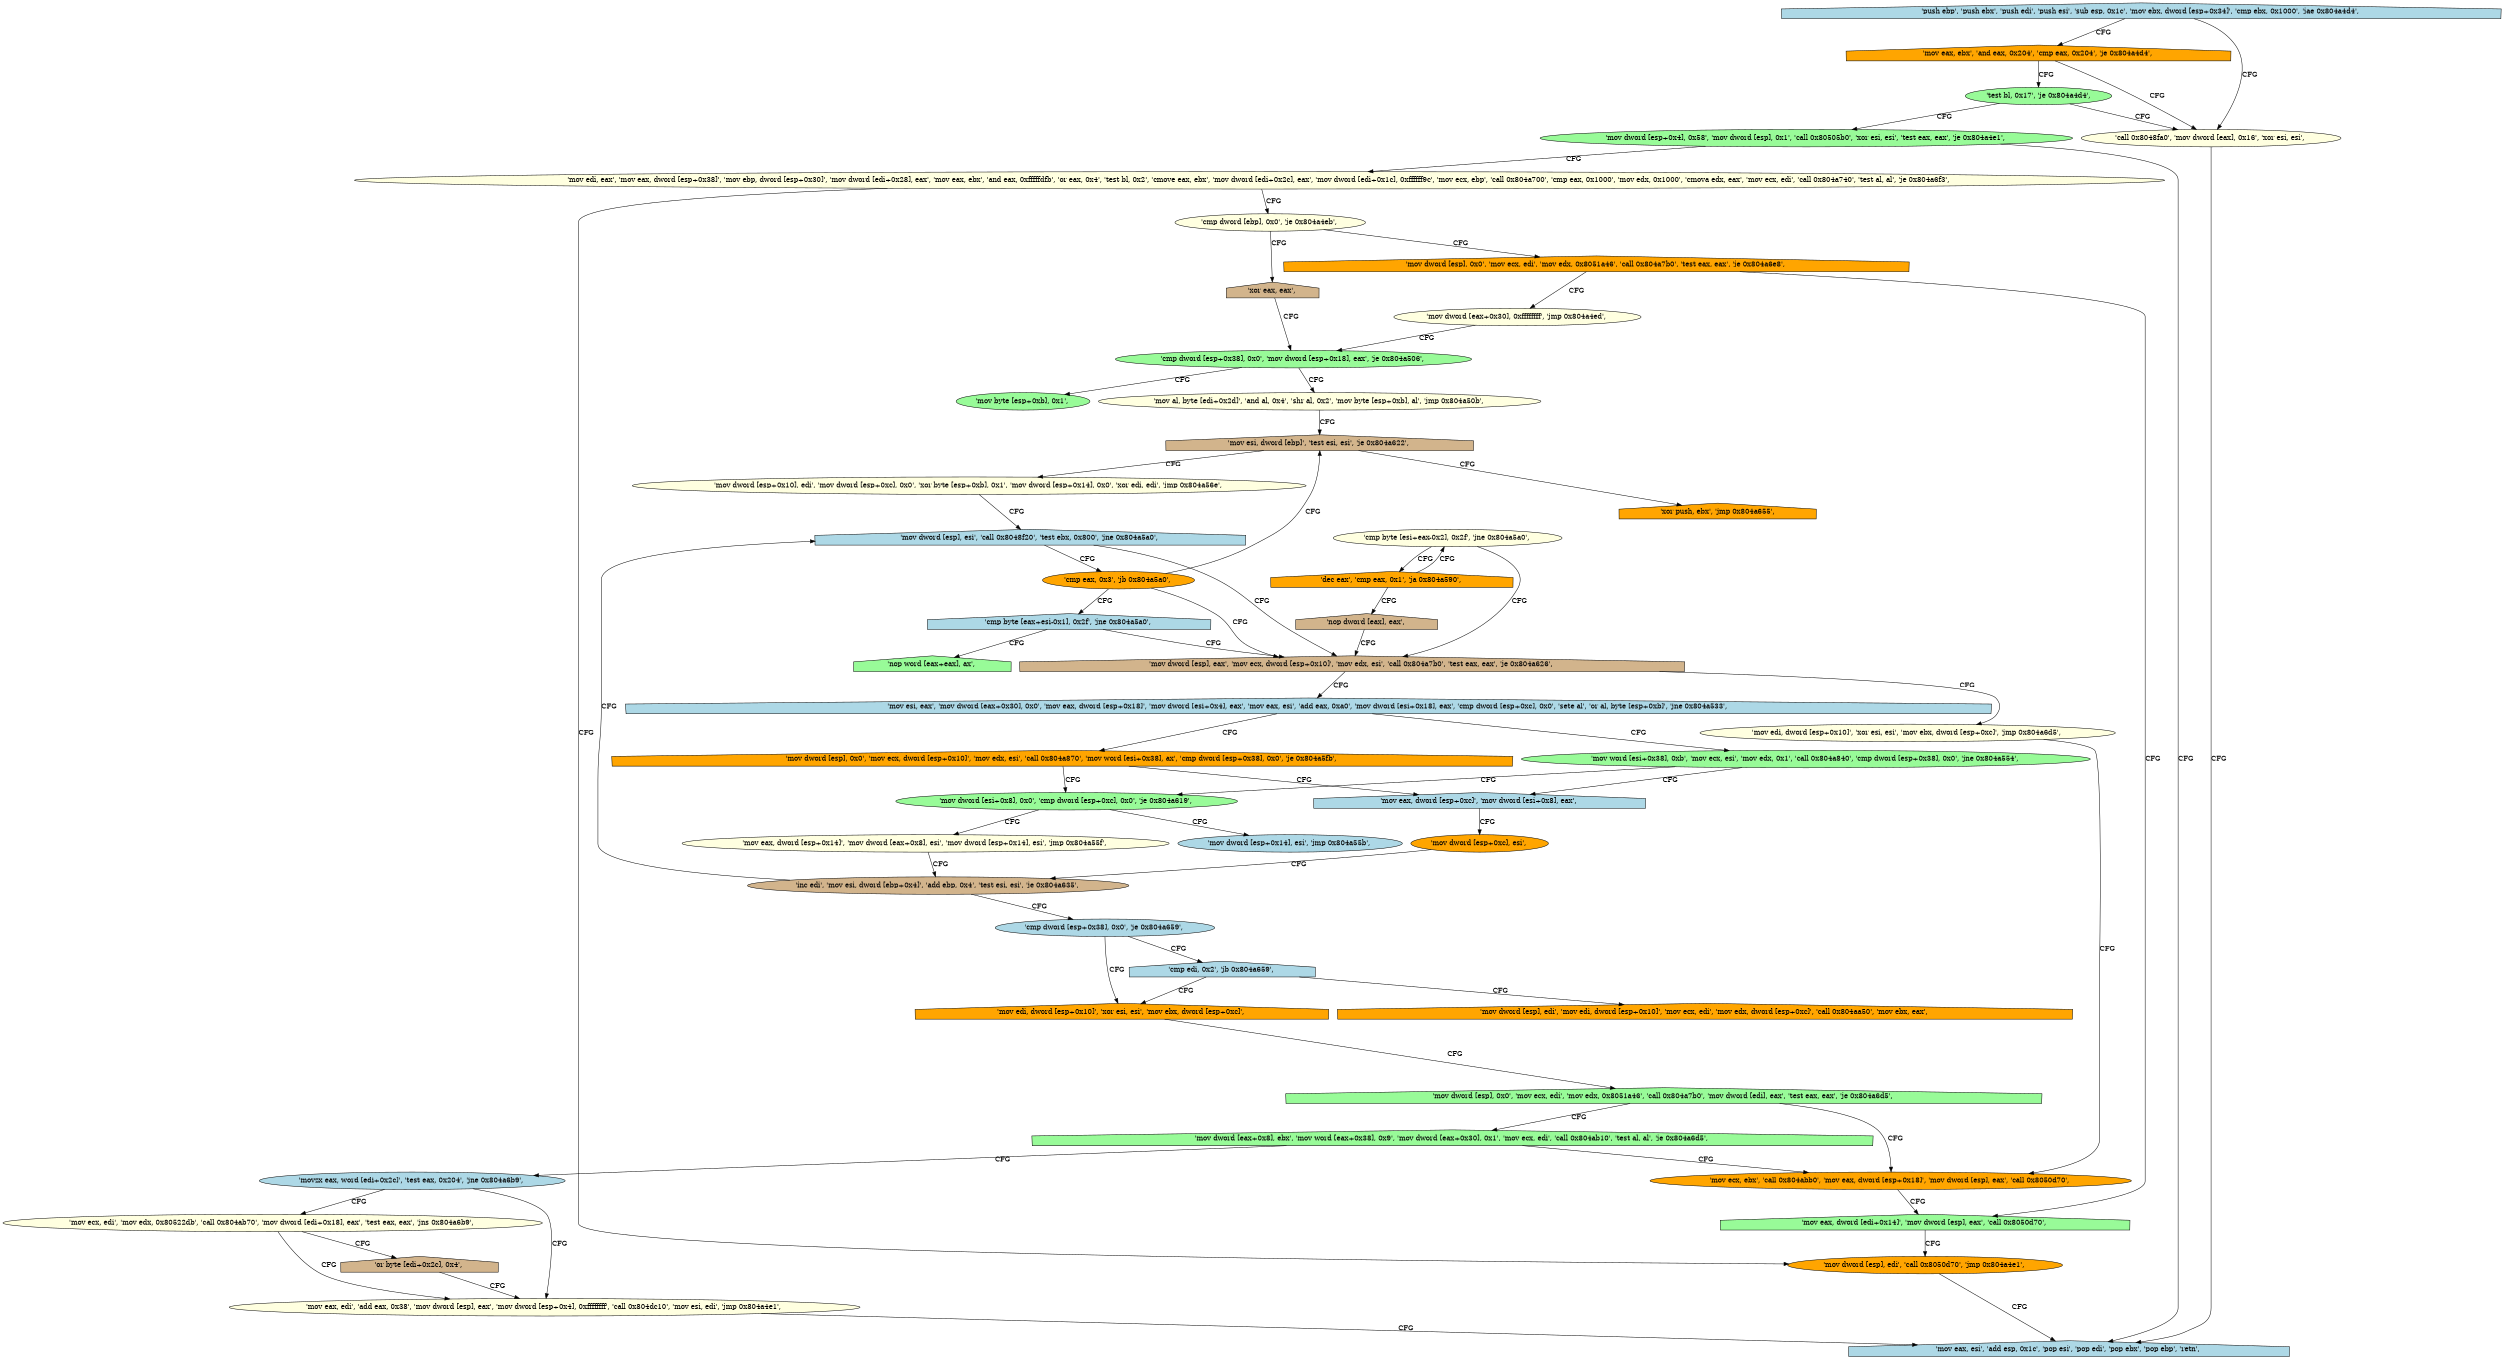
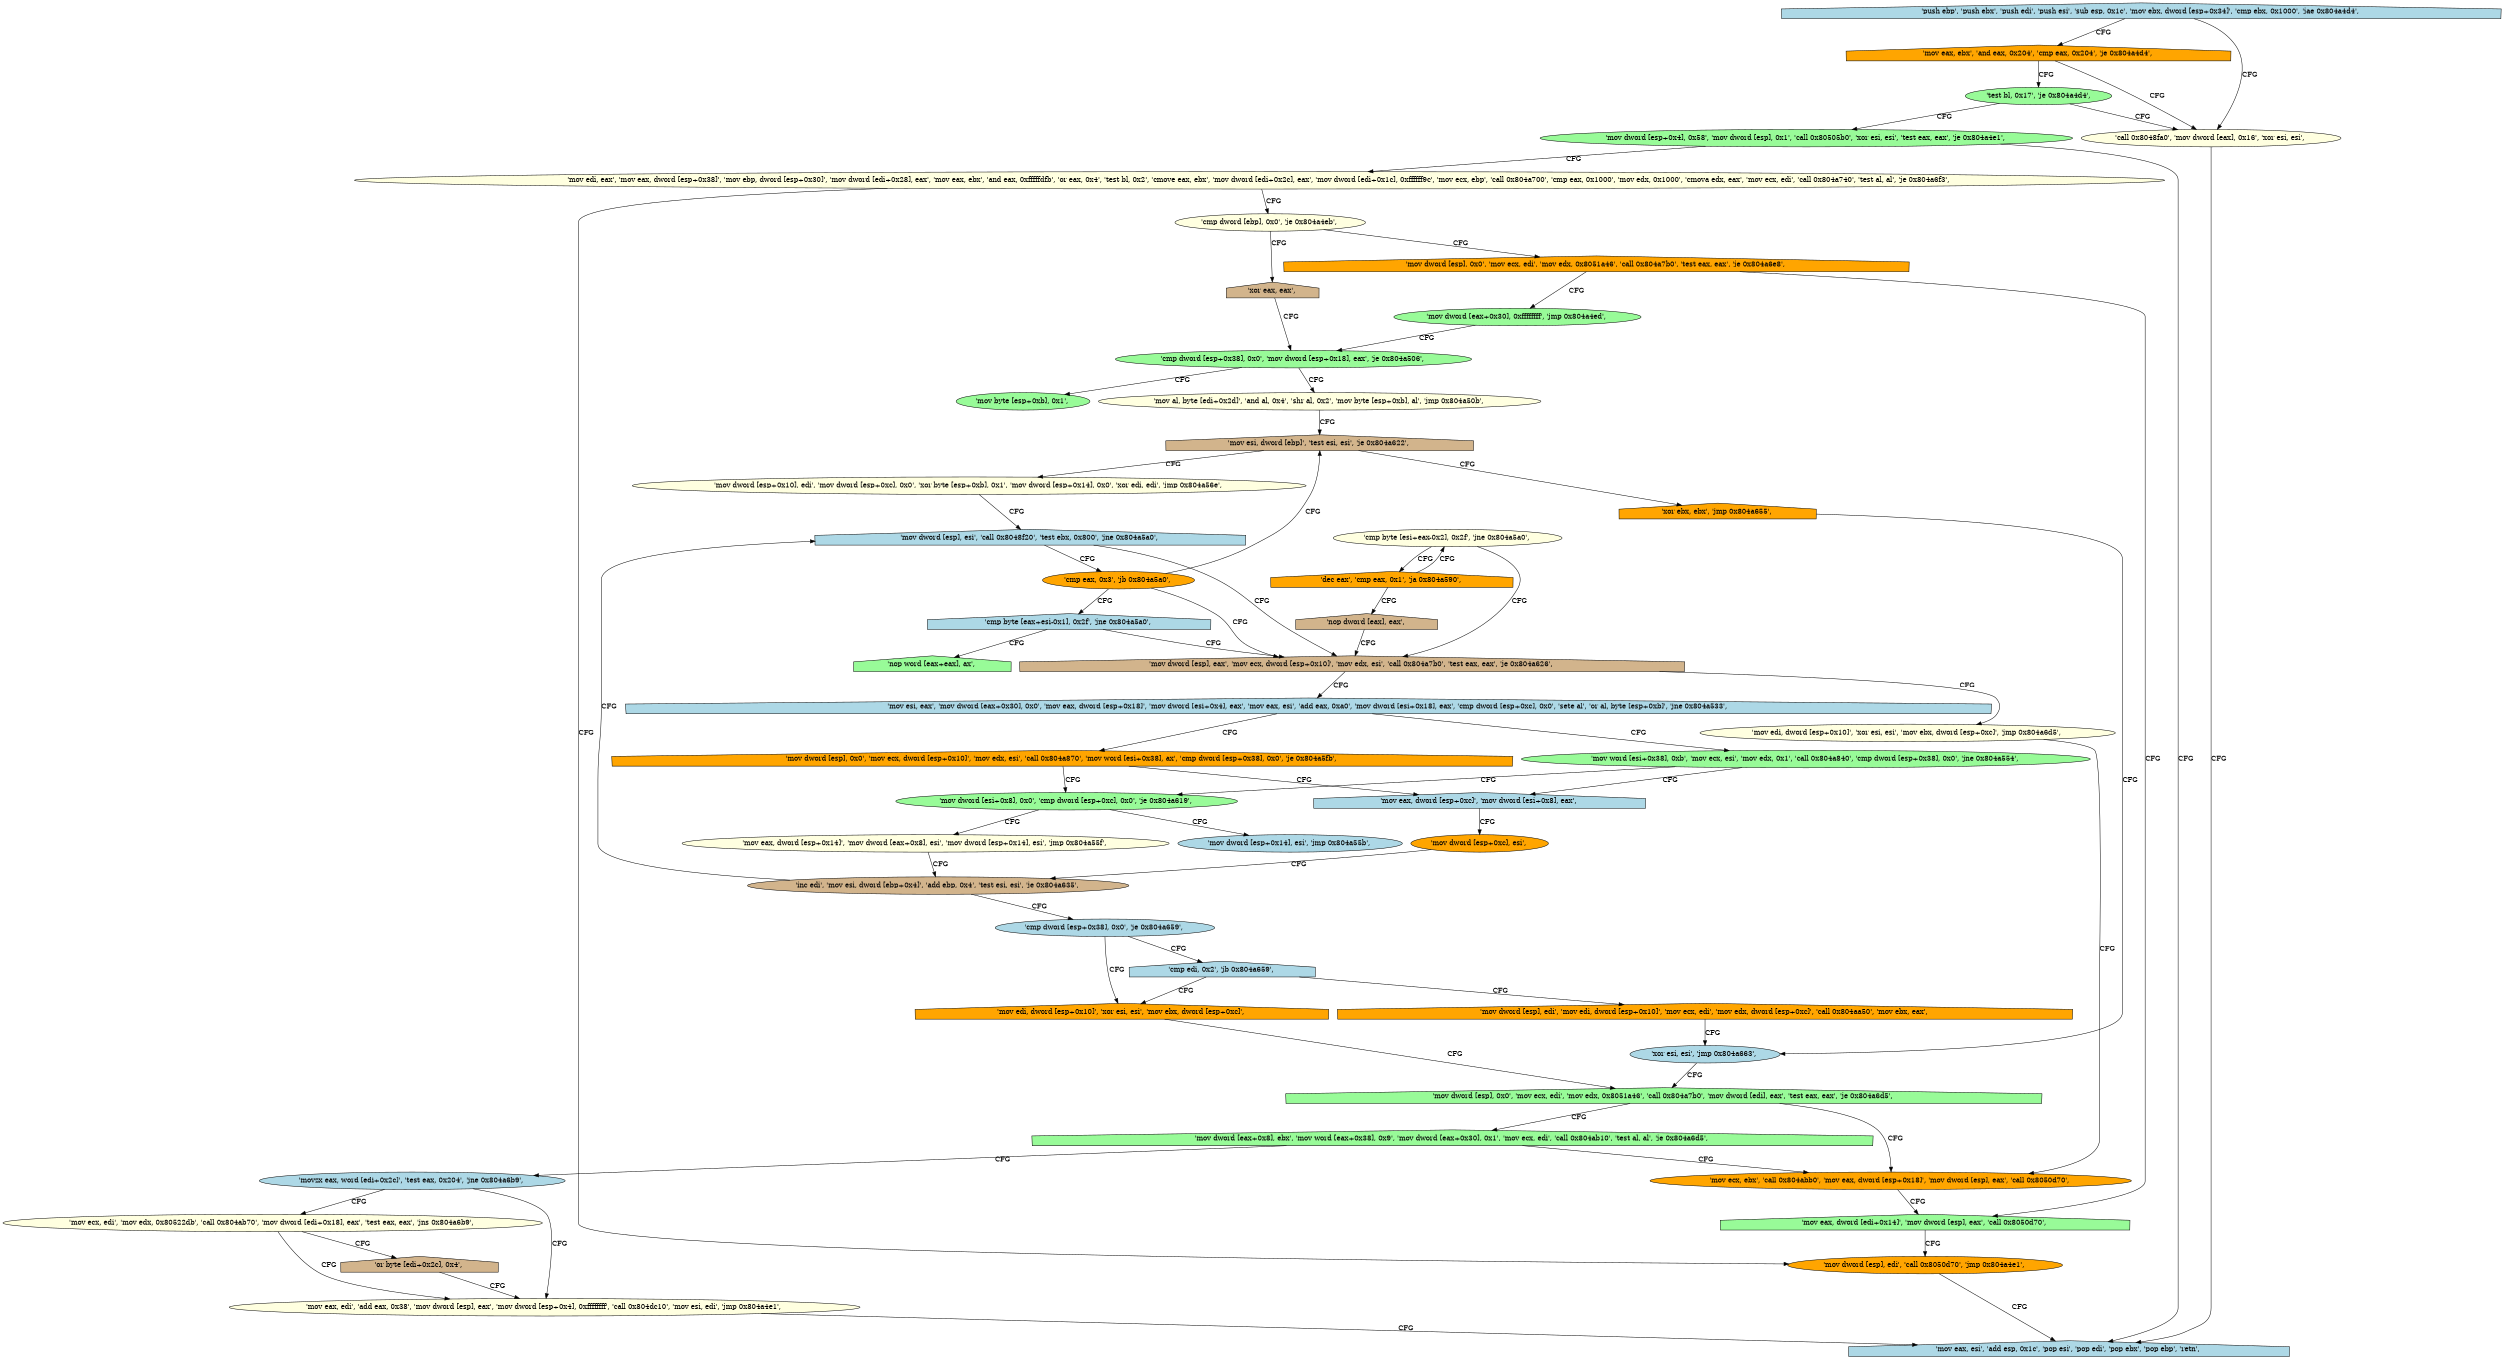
node "'mov dword [eax+0x30], 0xffffffff', 'jmp 0x804a4ed',": fillcolor lightyellow -> palegreen
node "'xor push, ebx', 'jmp 0x804a655',": label "'xor push, ebx', 'jmp 0x804a655'," -> "'xor ebx, ebx', 'jmp 0x804a655',"
node "'xor esi, esi', 'jmp 0x804a663',": added
